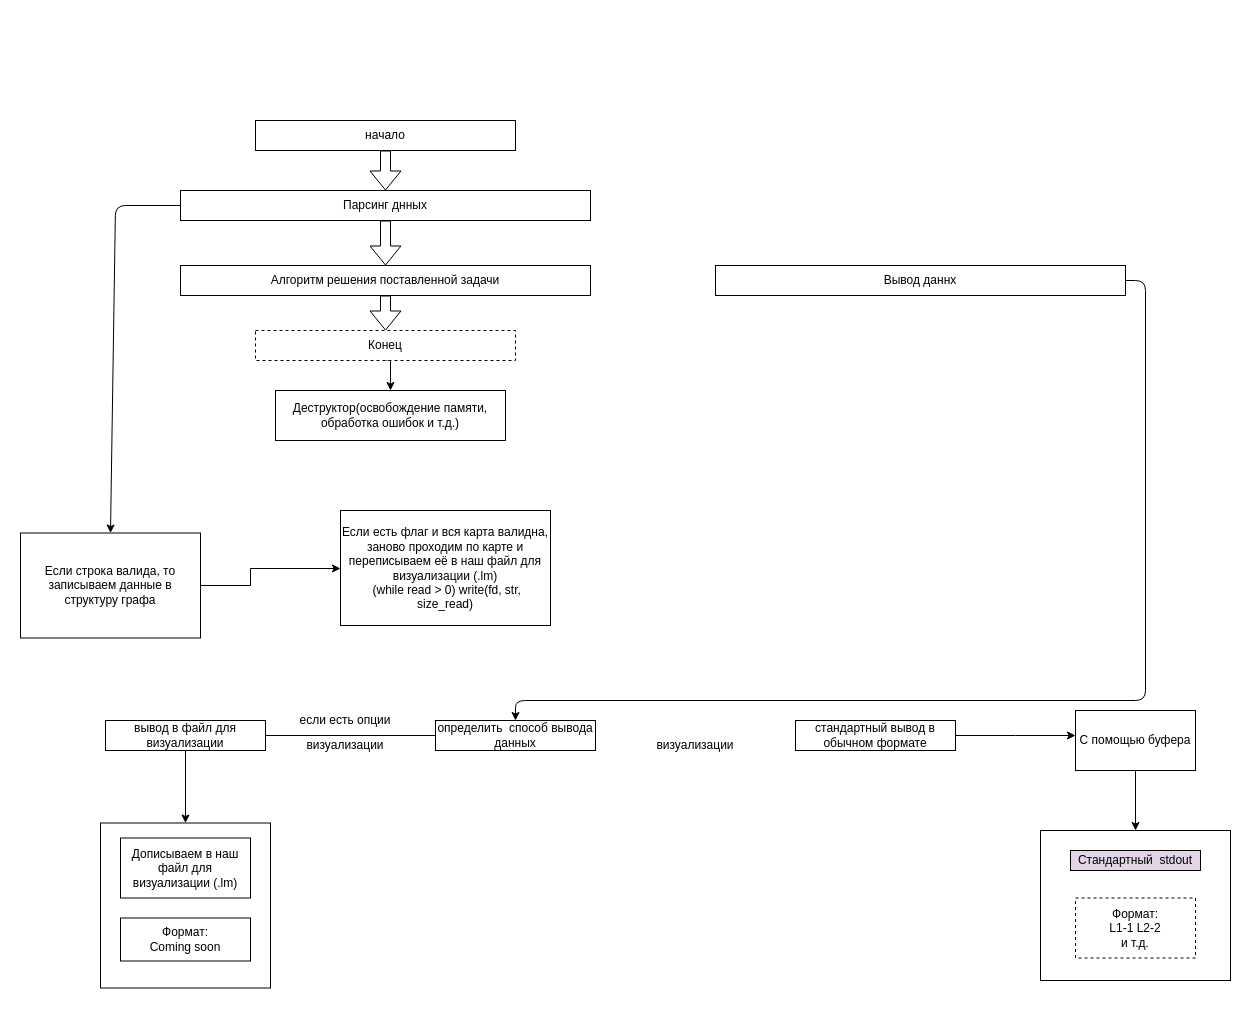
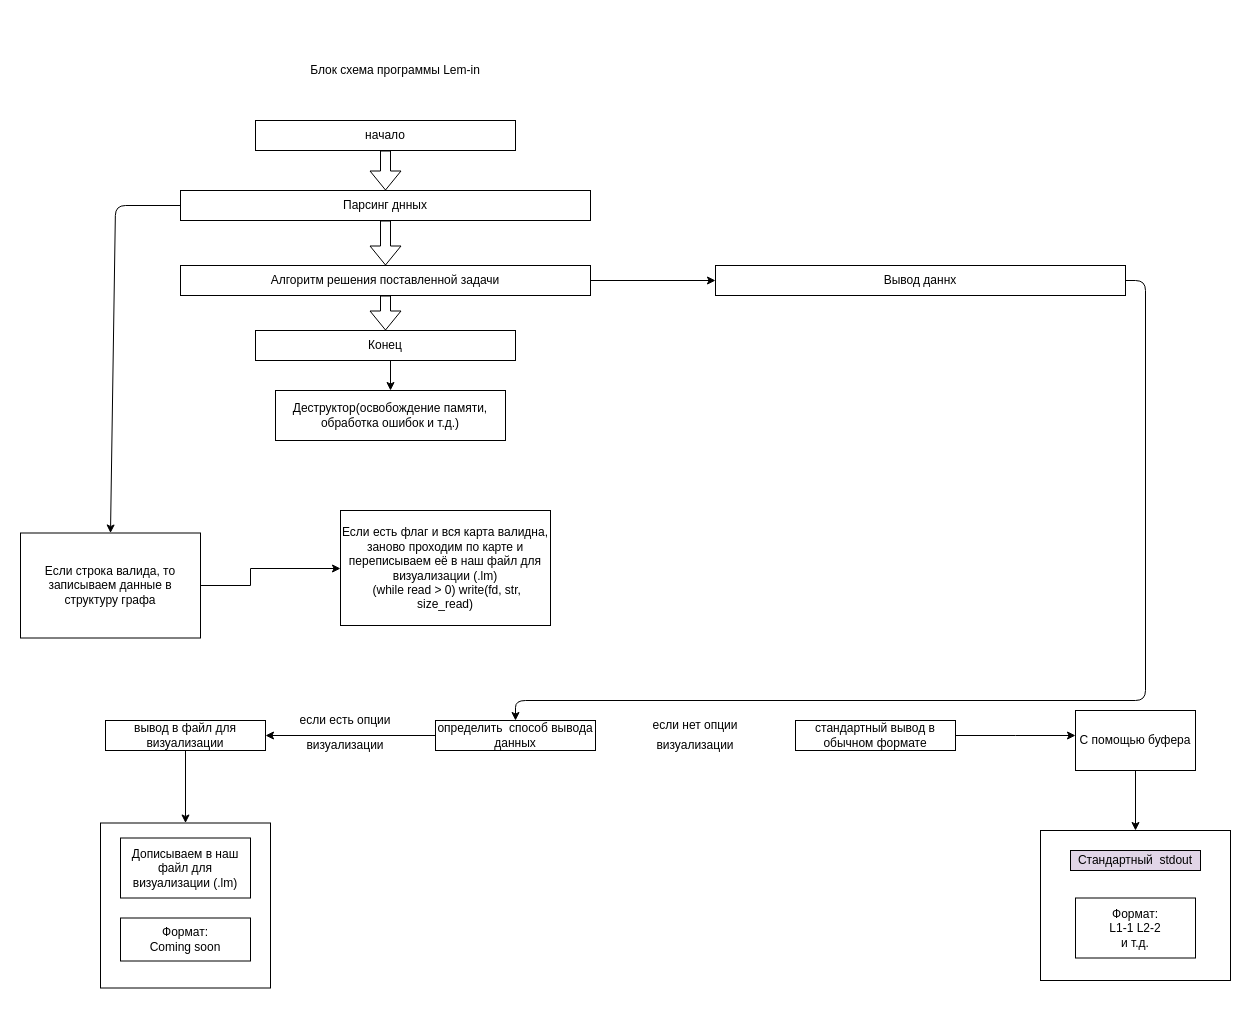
node "Блок схема программы Lem-in": added
edge "Алгоритм решения поставленной задачи" -> "Вывод даннх": added
node "Конец": style dashed -> solid
node "если нет опции": added
edge "вывод в файл для визуализации" -- "определить способ вывода данных": arrowhead none -> classic
node "Формат: L1-1 L2-2 и т.д.": style dashed -> solid
